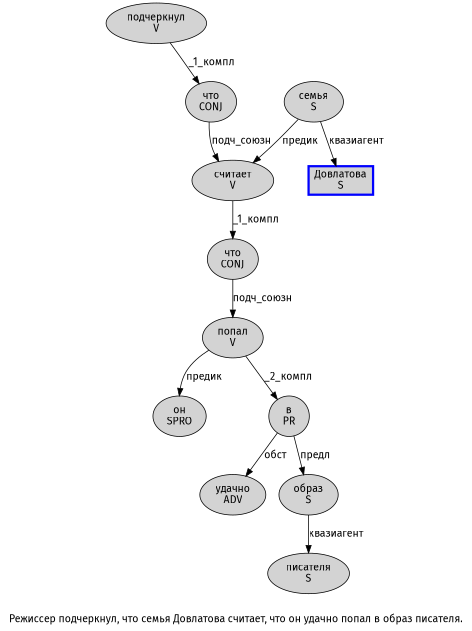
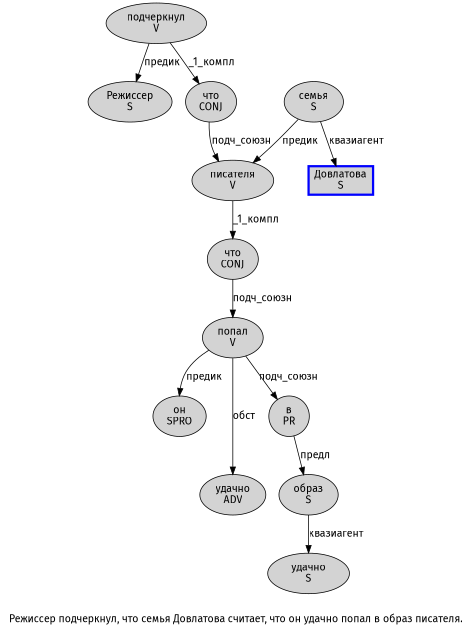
node "Режиссер S": added
node "считает V": label "считает V" -> "писателя V"
edge "попал V" -> "в PR": label "_2_компл" -> "подч_союзн"
edge "в PR" -> "удачно ADV": now "попал V" -> "удачно ADV"
node "писателя S": label "писателя S" -> "удачно S"
